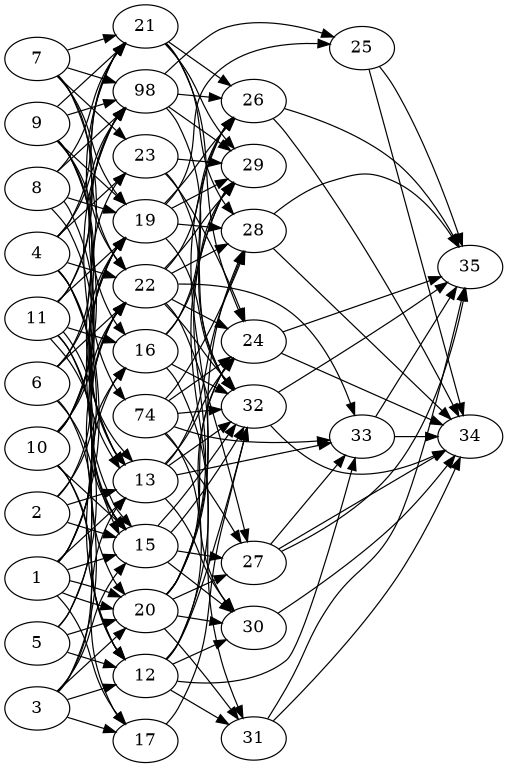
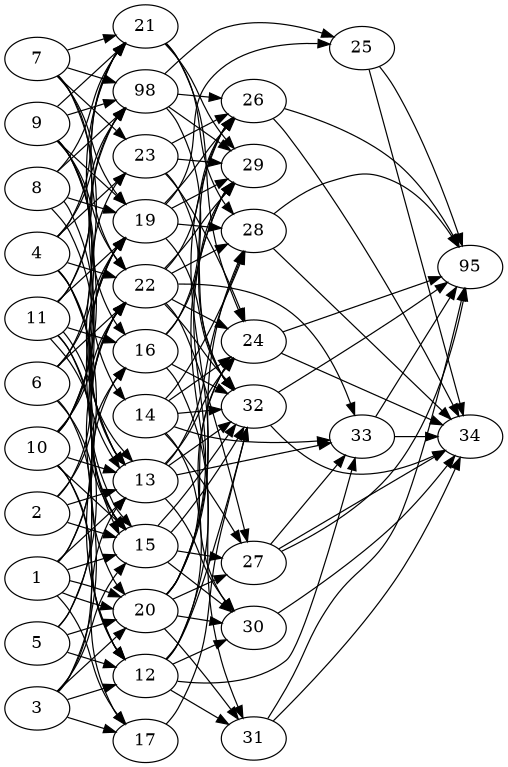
edge "21" -> "26": now "23" -> "26"
node "35": label "35" -> "95"
edge "1" -> "98": removed
node "74": label "74" -> "14"
edge "10" -> "13": added
